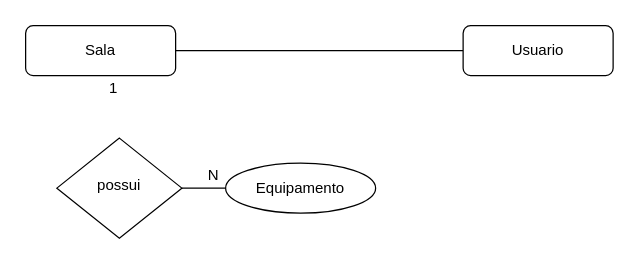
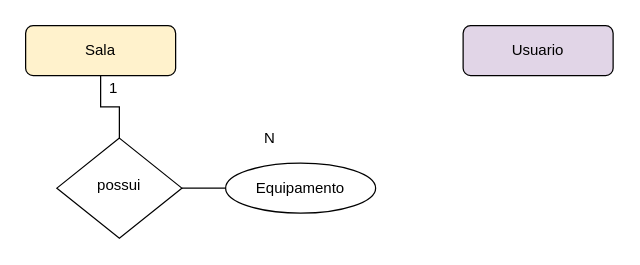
node "Sala": fillcolor #ffffff -> #fff2cc
edge "Sala" -- "Usuario": now "Sala" -- "possui"
node "Usuario": fillcolor #ffffff -> #e1d5e7
node "N": moved (213, 176) -> (269, 138)
